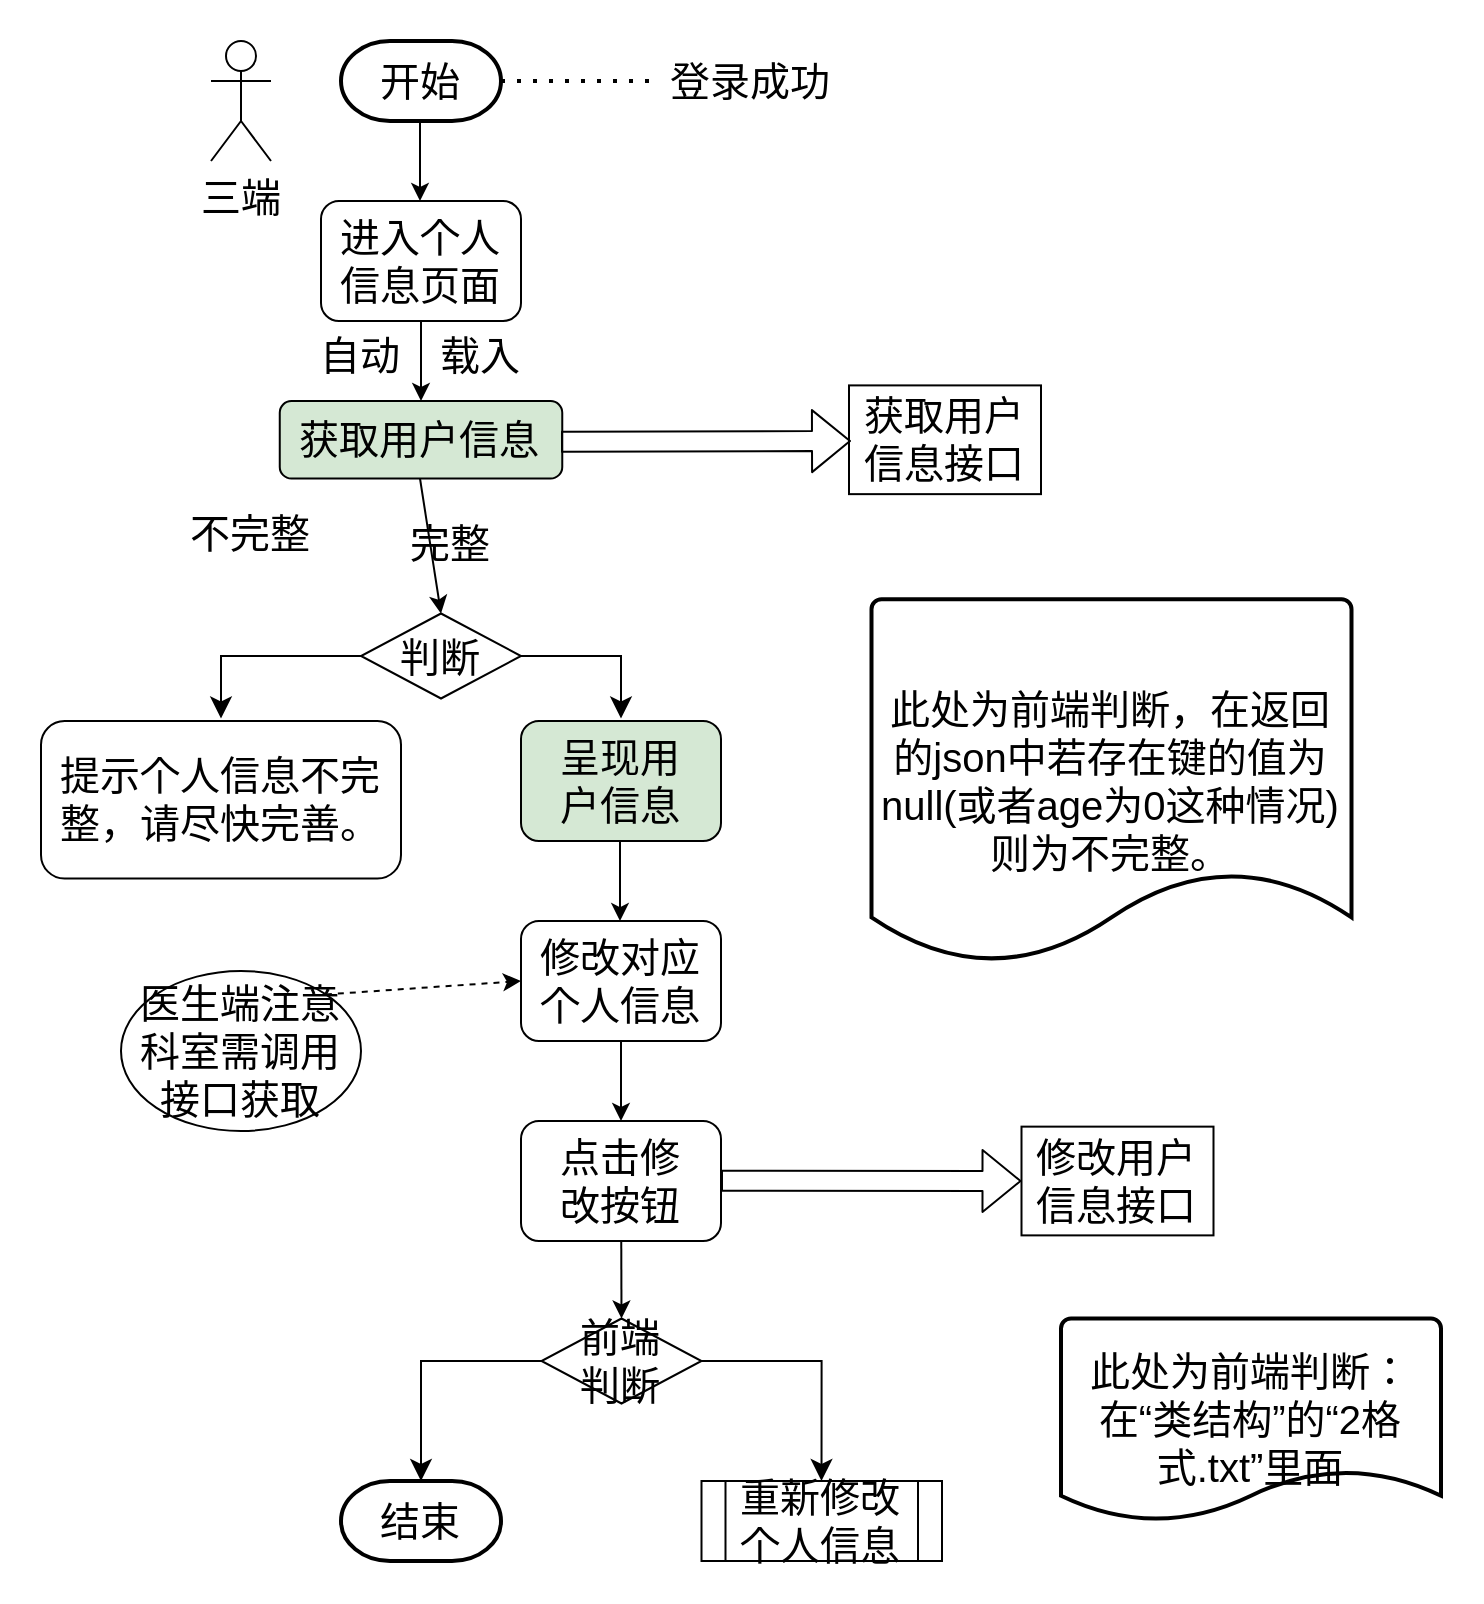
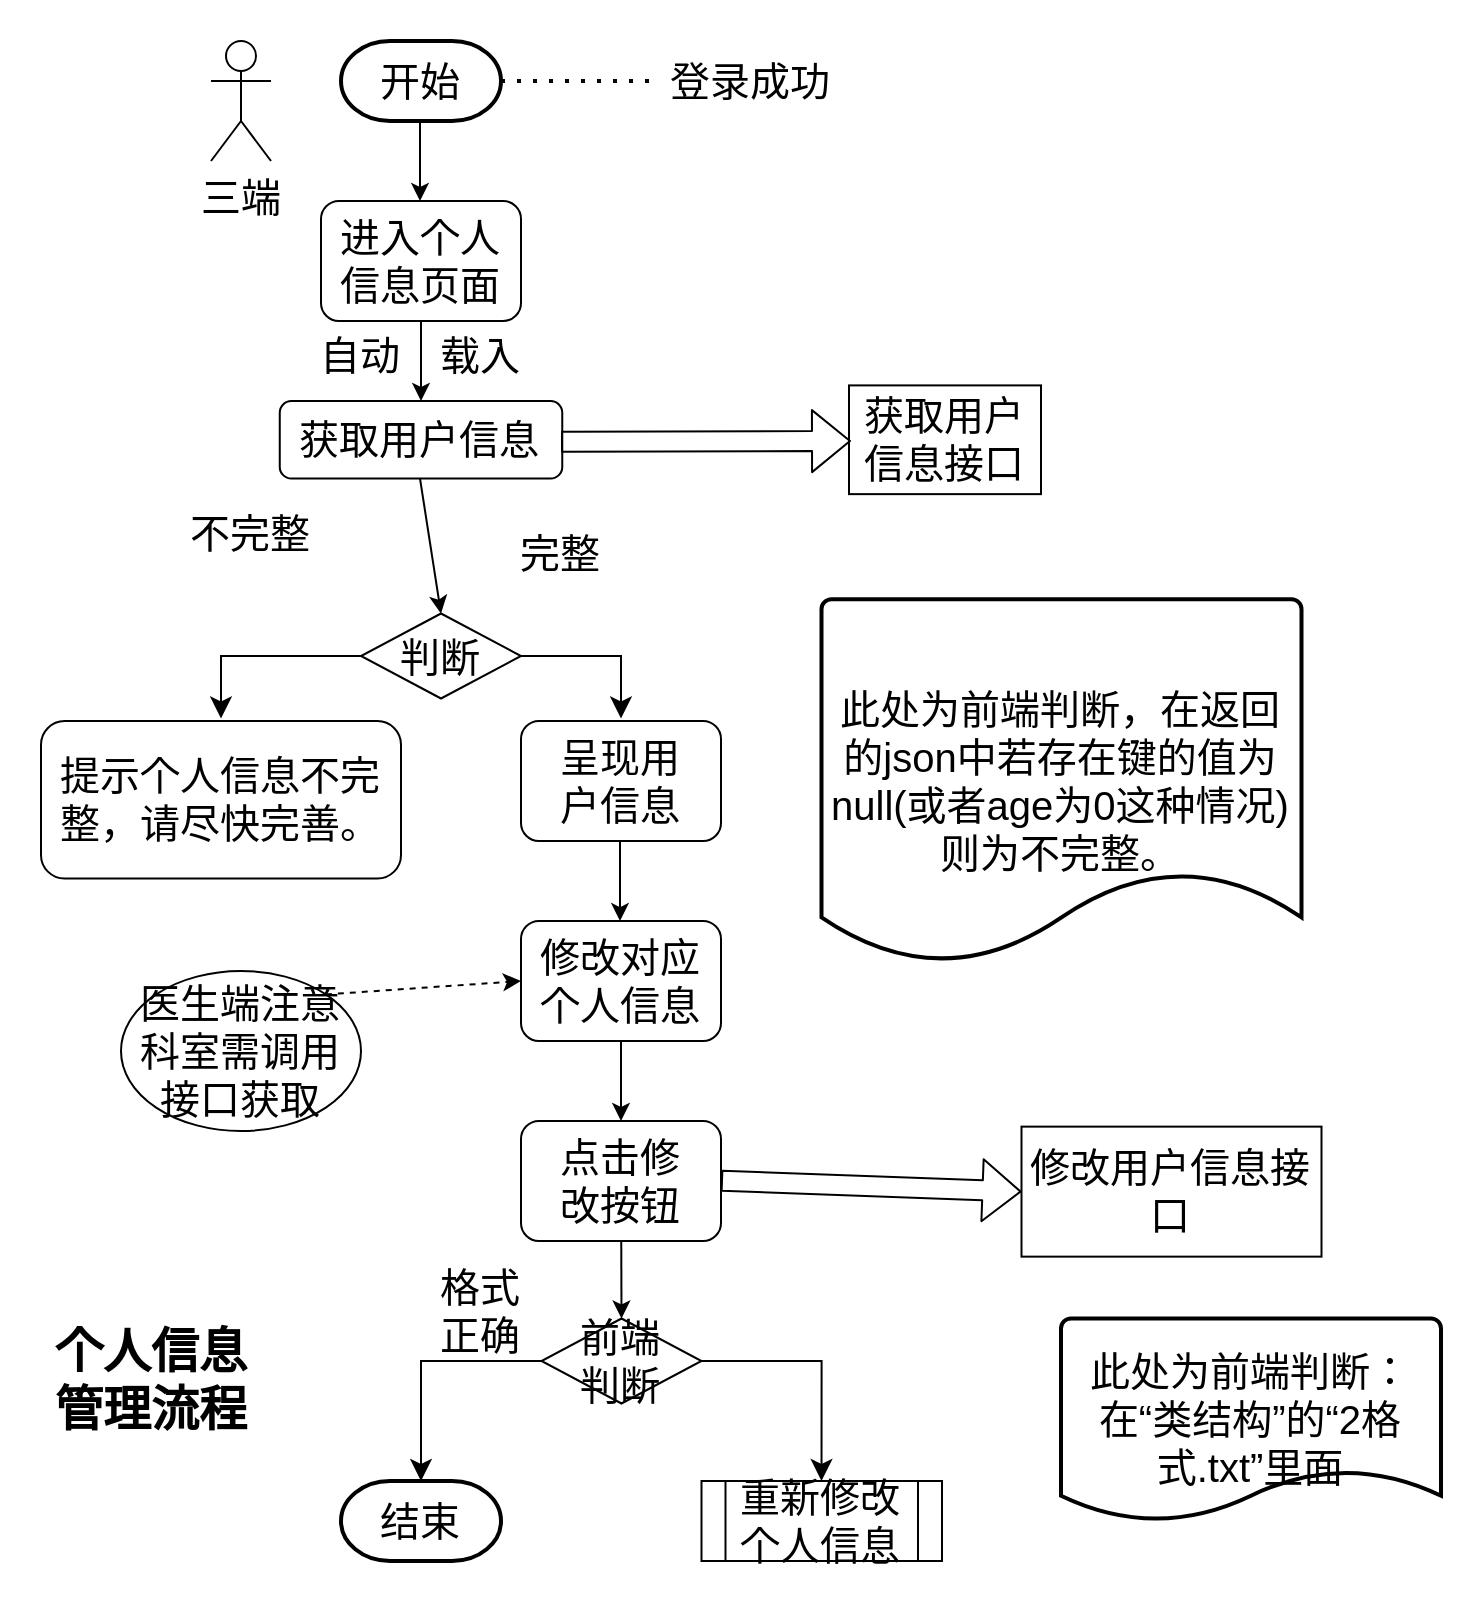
node "获取用户信息": fillcolor #d5e8d4 -> #ffffff
node "完整": moved (451, 542) -> (561, 552)
node "呈现用 户信息": fillcolor #d5e8d4 -> #ffffff
node "此处为前端判断，在返回的json中若存在键的值为null(或者age为0这种情况)则为不完整。": moved (1112, 781) -> (1062, 781)
node "修改用户信息接口": size 192x109 -> 300x130
node "格式正确": added
node "个人信息 管理流程": added
